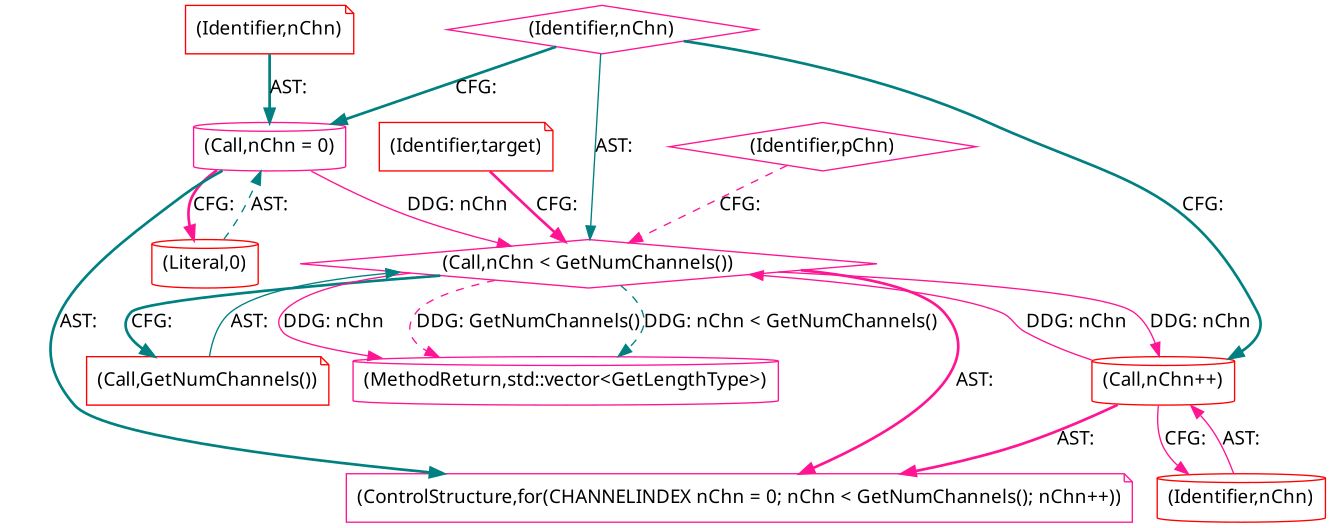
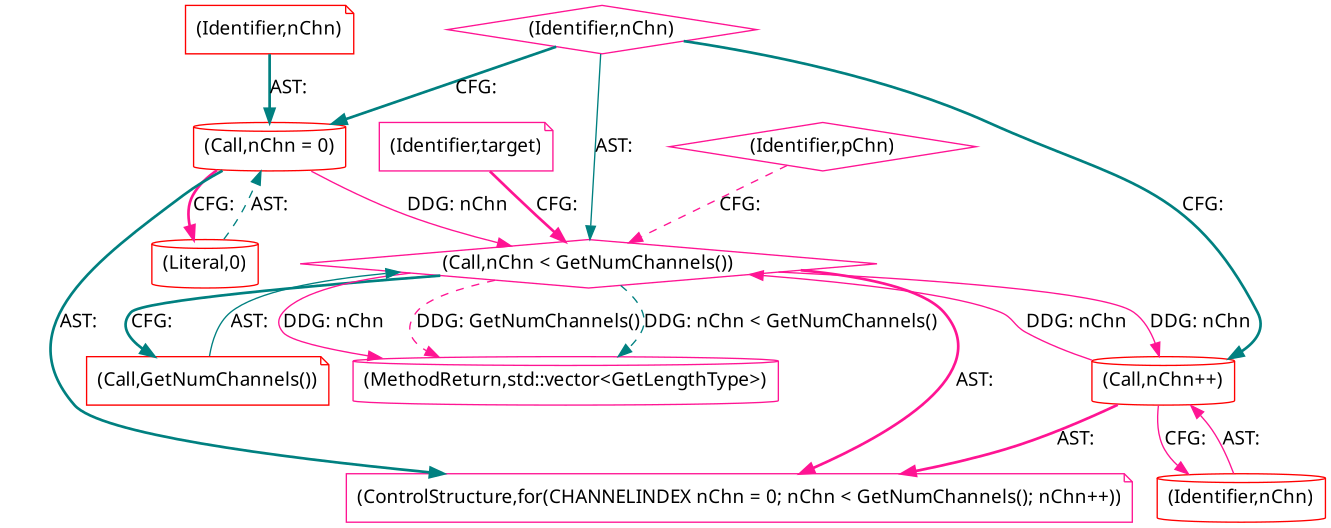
node "(Call,nChn = 0)": color deeppink -> red
node "(Identifier,target)": color red -> deeppink
